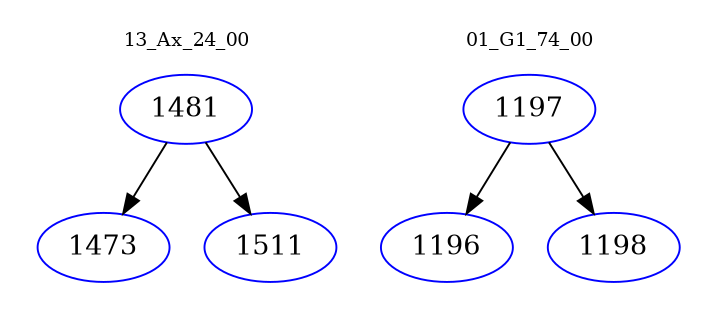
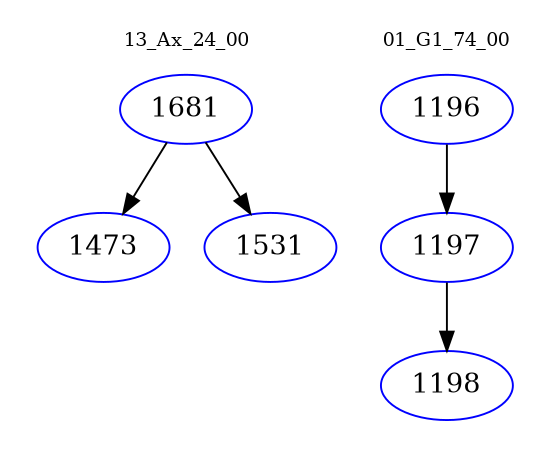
node "1481": label "1481" -> "1681"
edge "1197" -> "1196": reversed
node "1511": label "1511" -> "1531"
